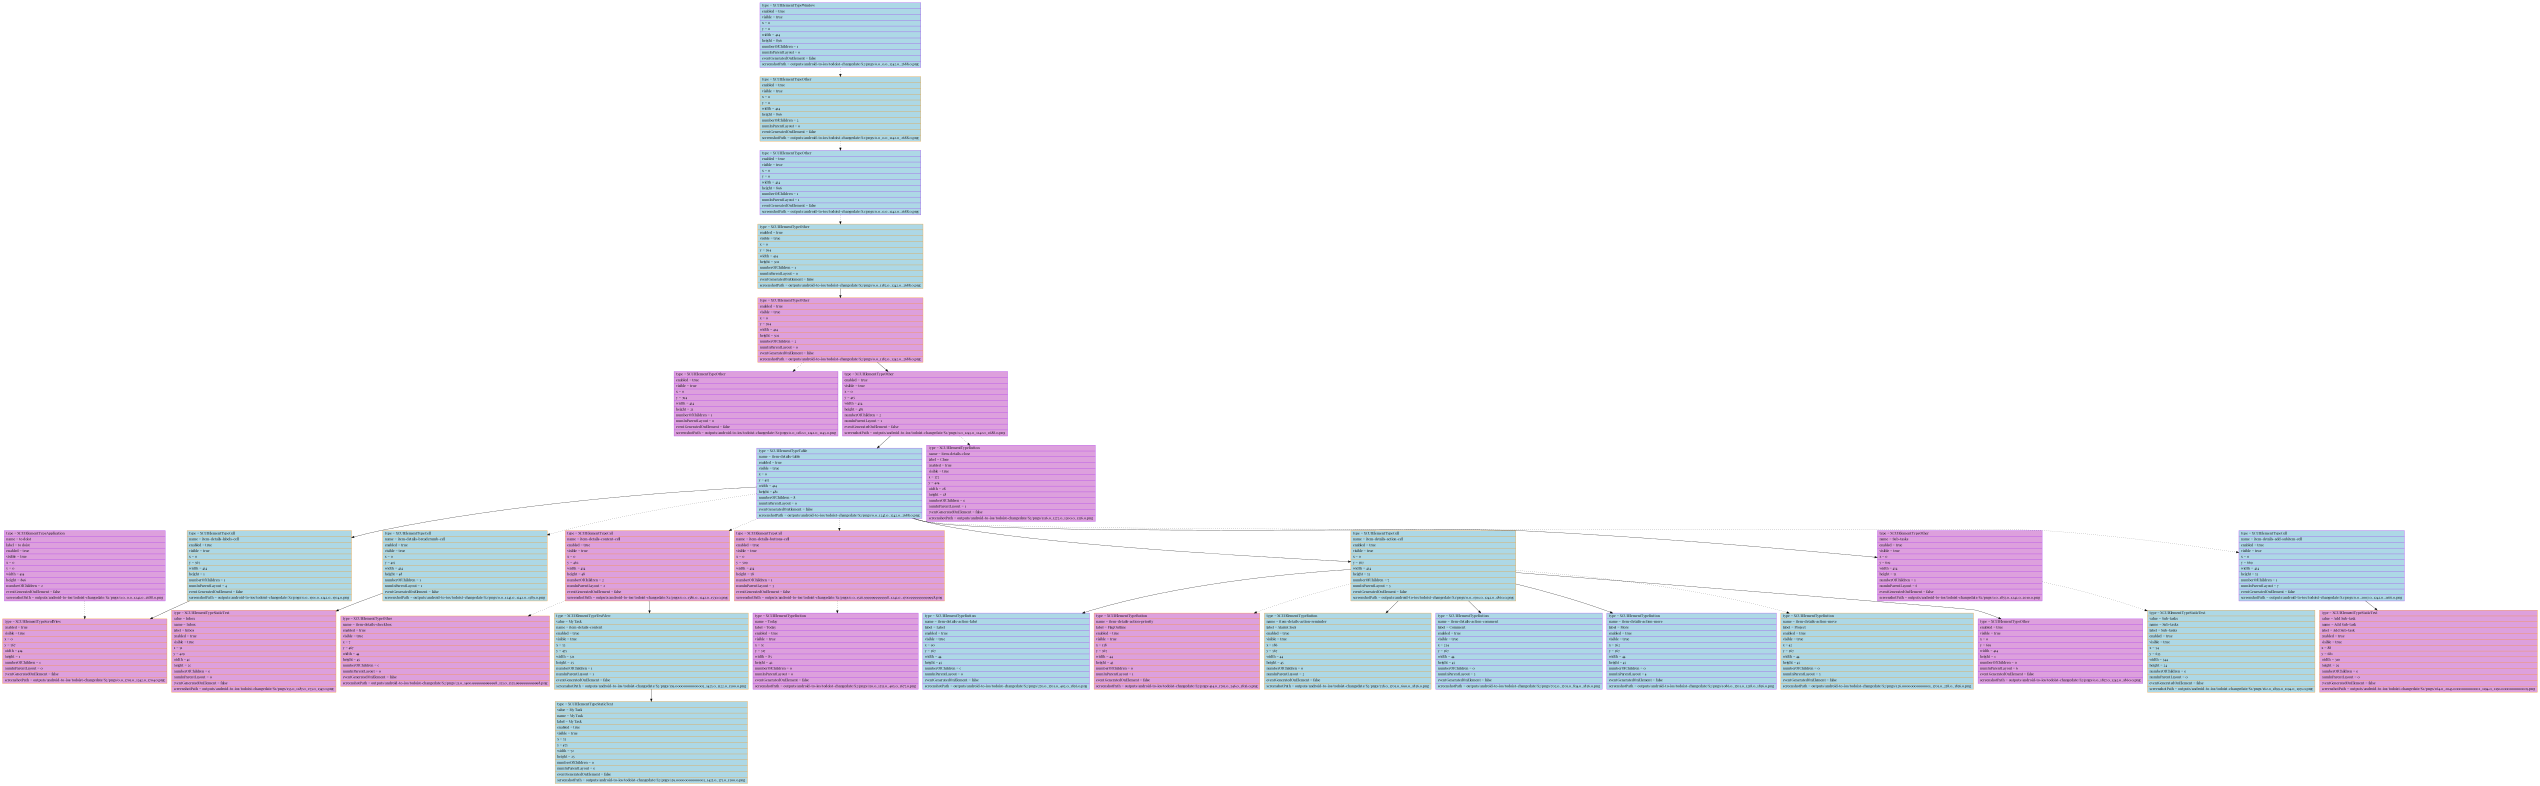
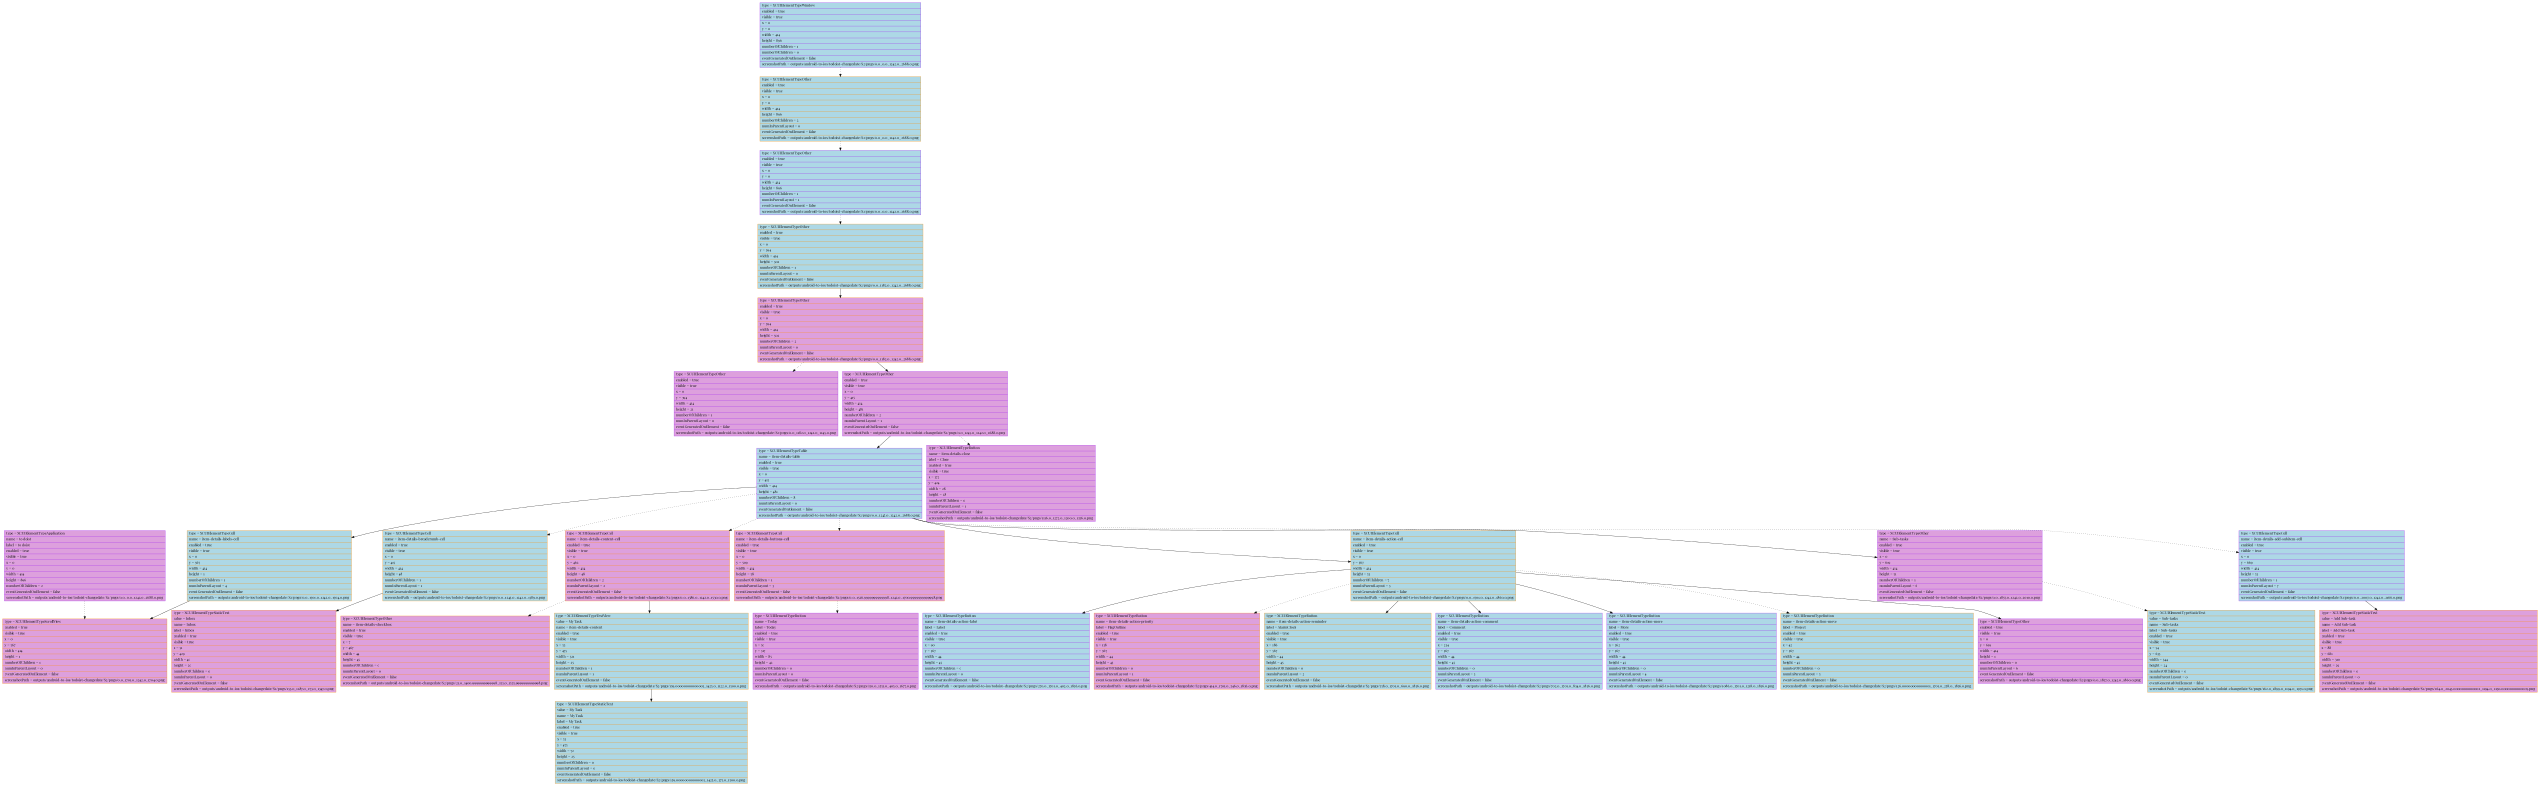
node "type = XCUIElementTypeWindow": text "numInParentLayout = 0" -> "numberOfChildren = 0"
